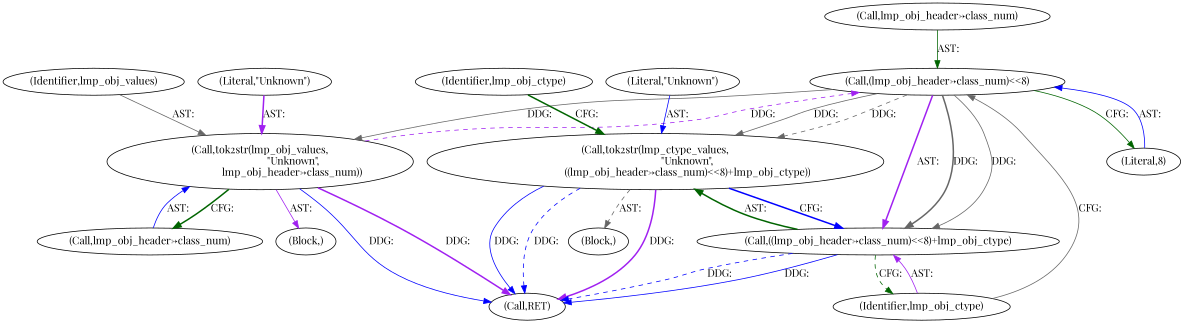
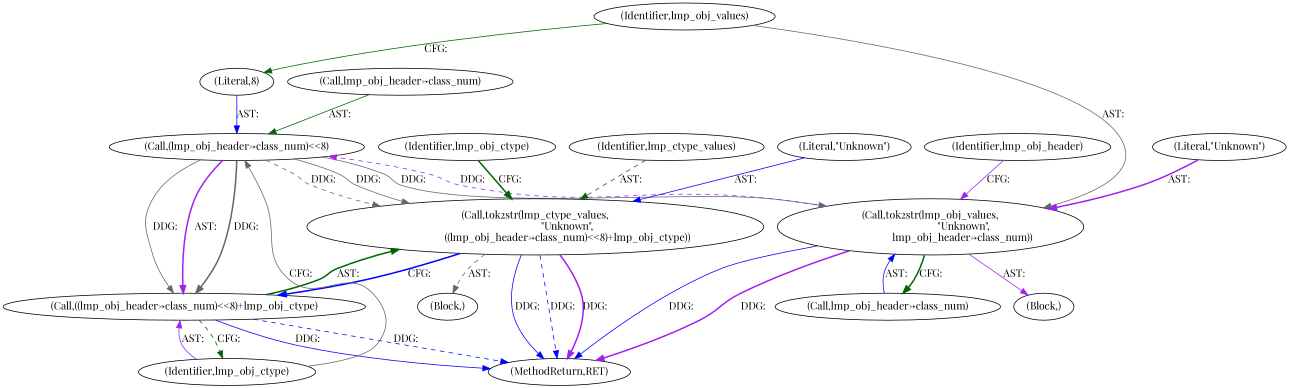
edge "(Call,(lmp_obj_header->class_num)<<8)" -> "(Literal,8)": now "(Identifier,lmp_obj_values)" -> "(Literal,8)"
node "(Identifier,lmp_ctype_values)": added
node "(Identifier,lmp_obj_header)": added
node "(Call,RET)": label "(Call,RET)" -> "(MethodReturn,RET)"
